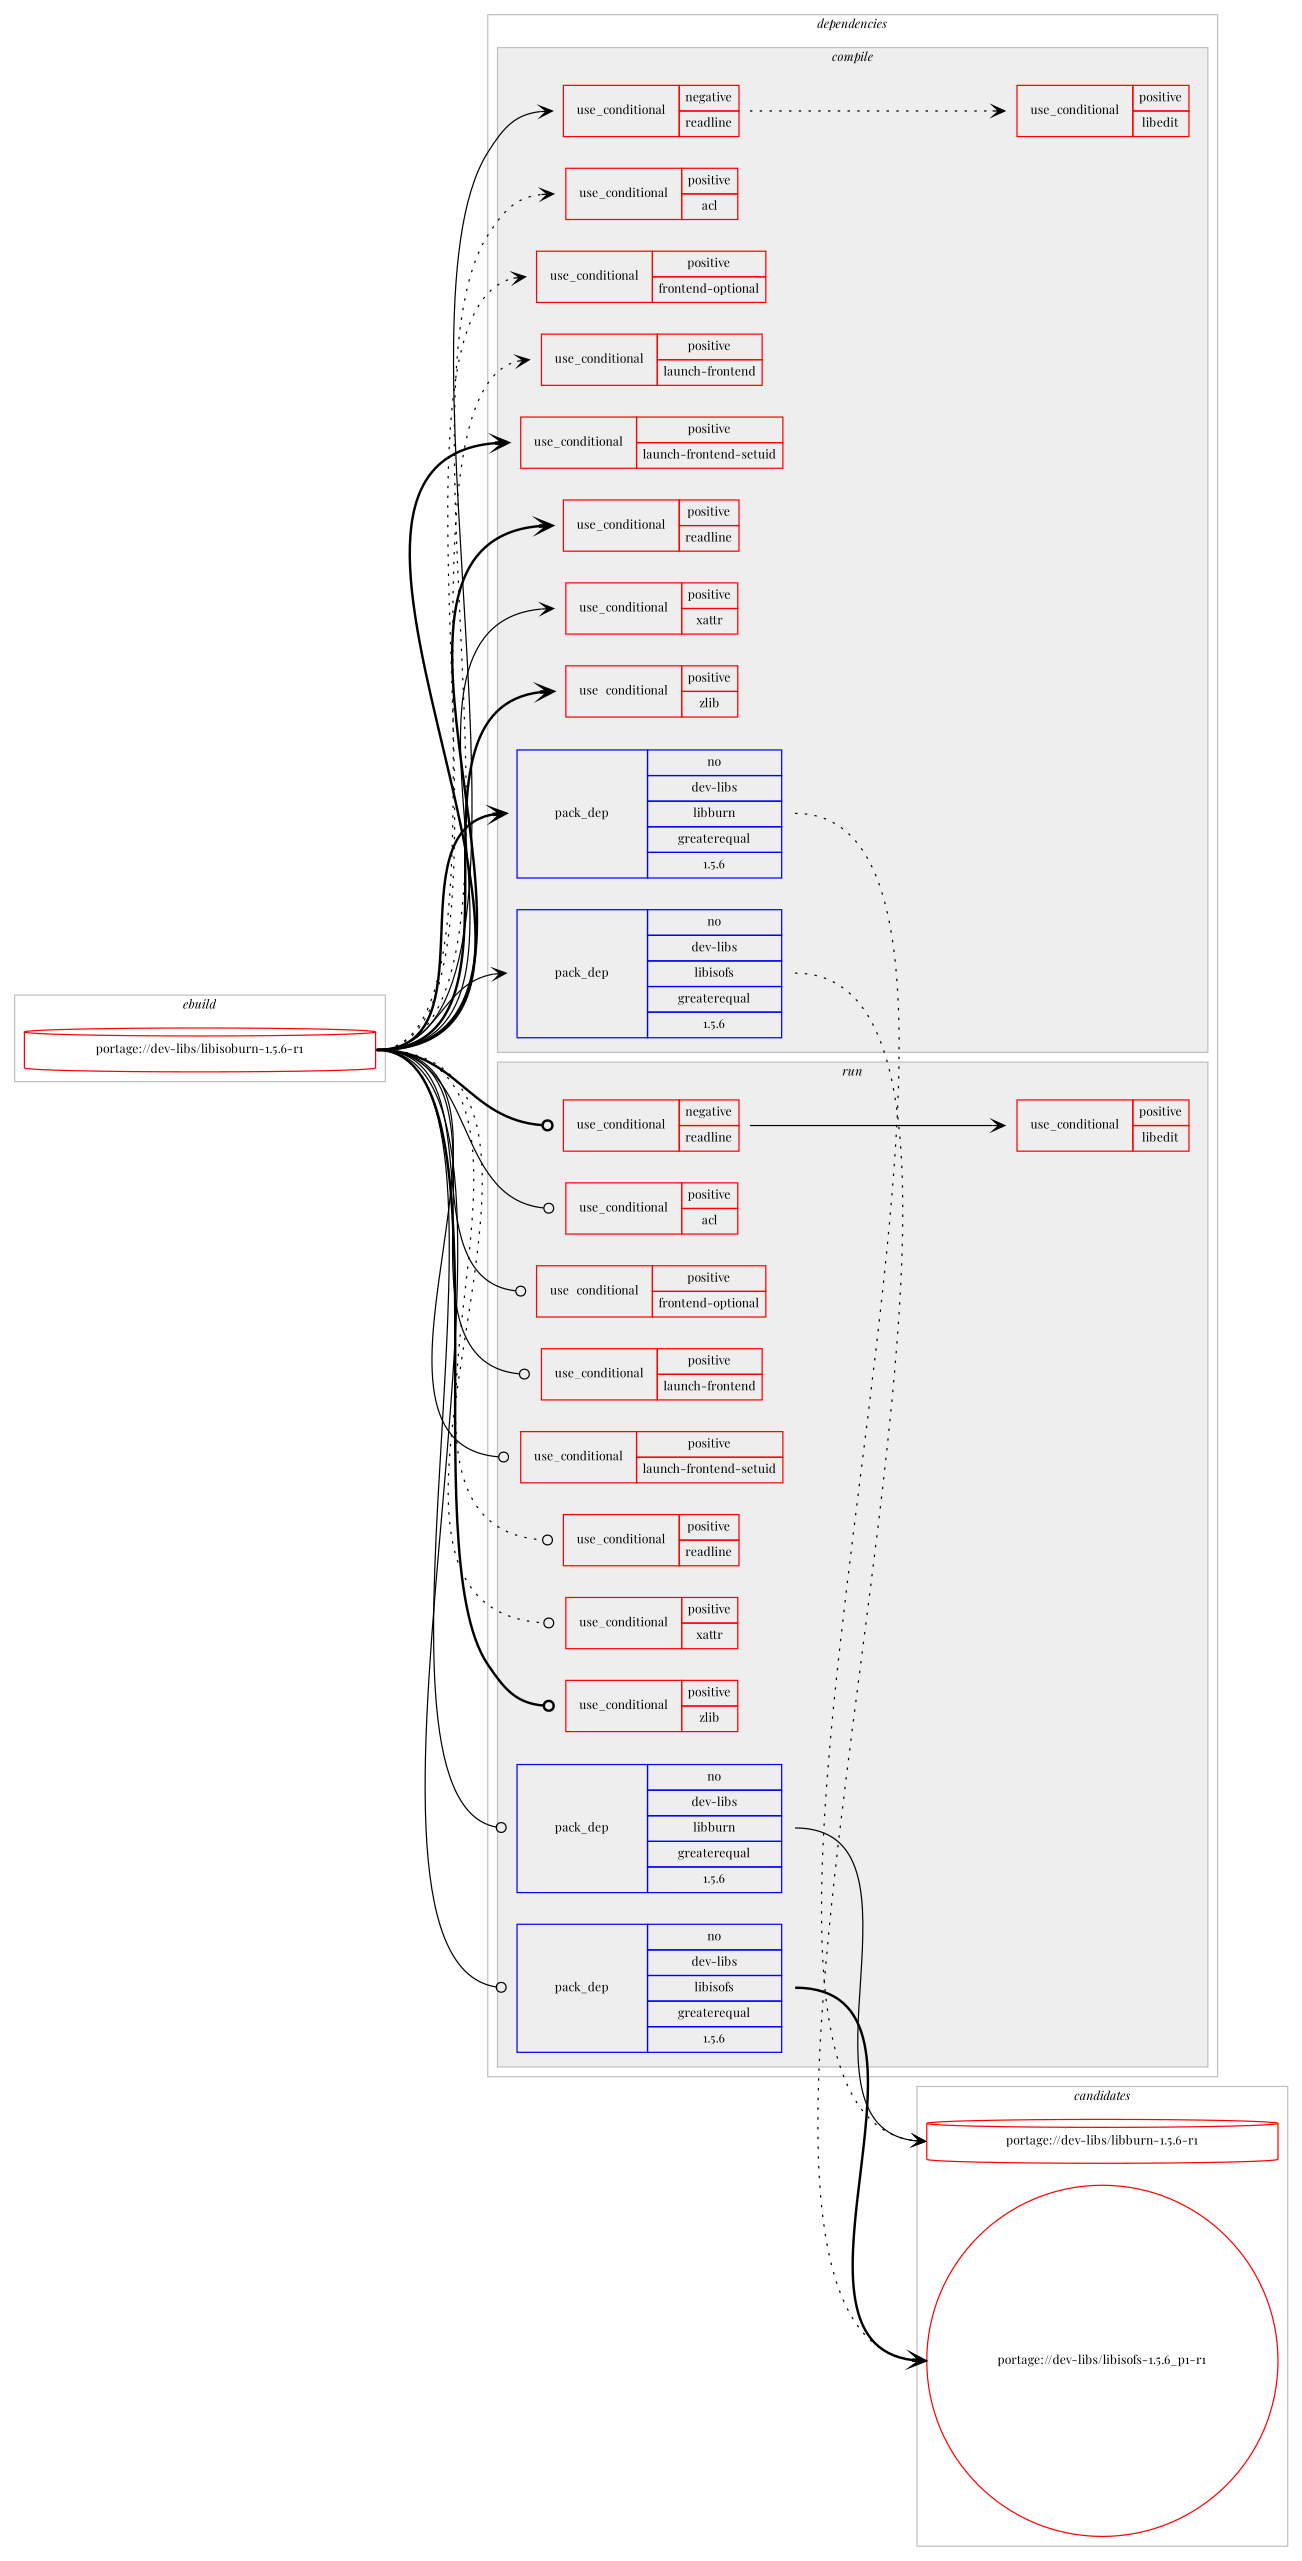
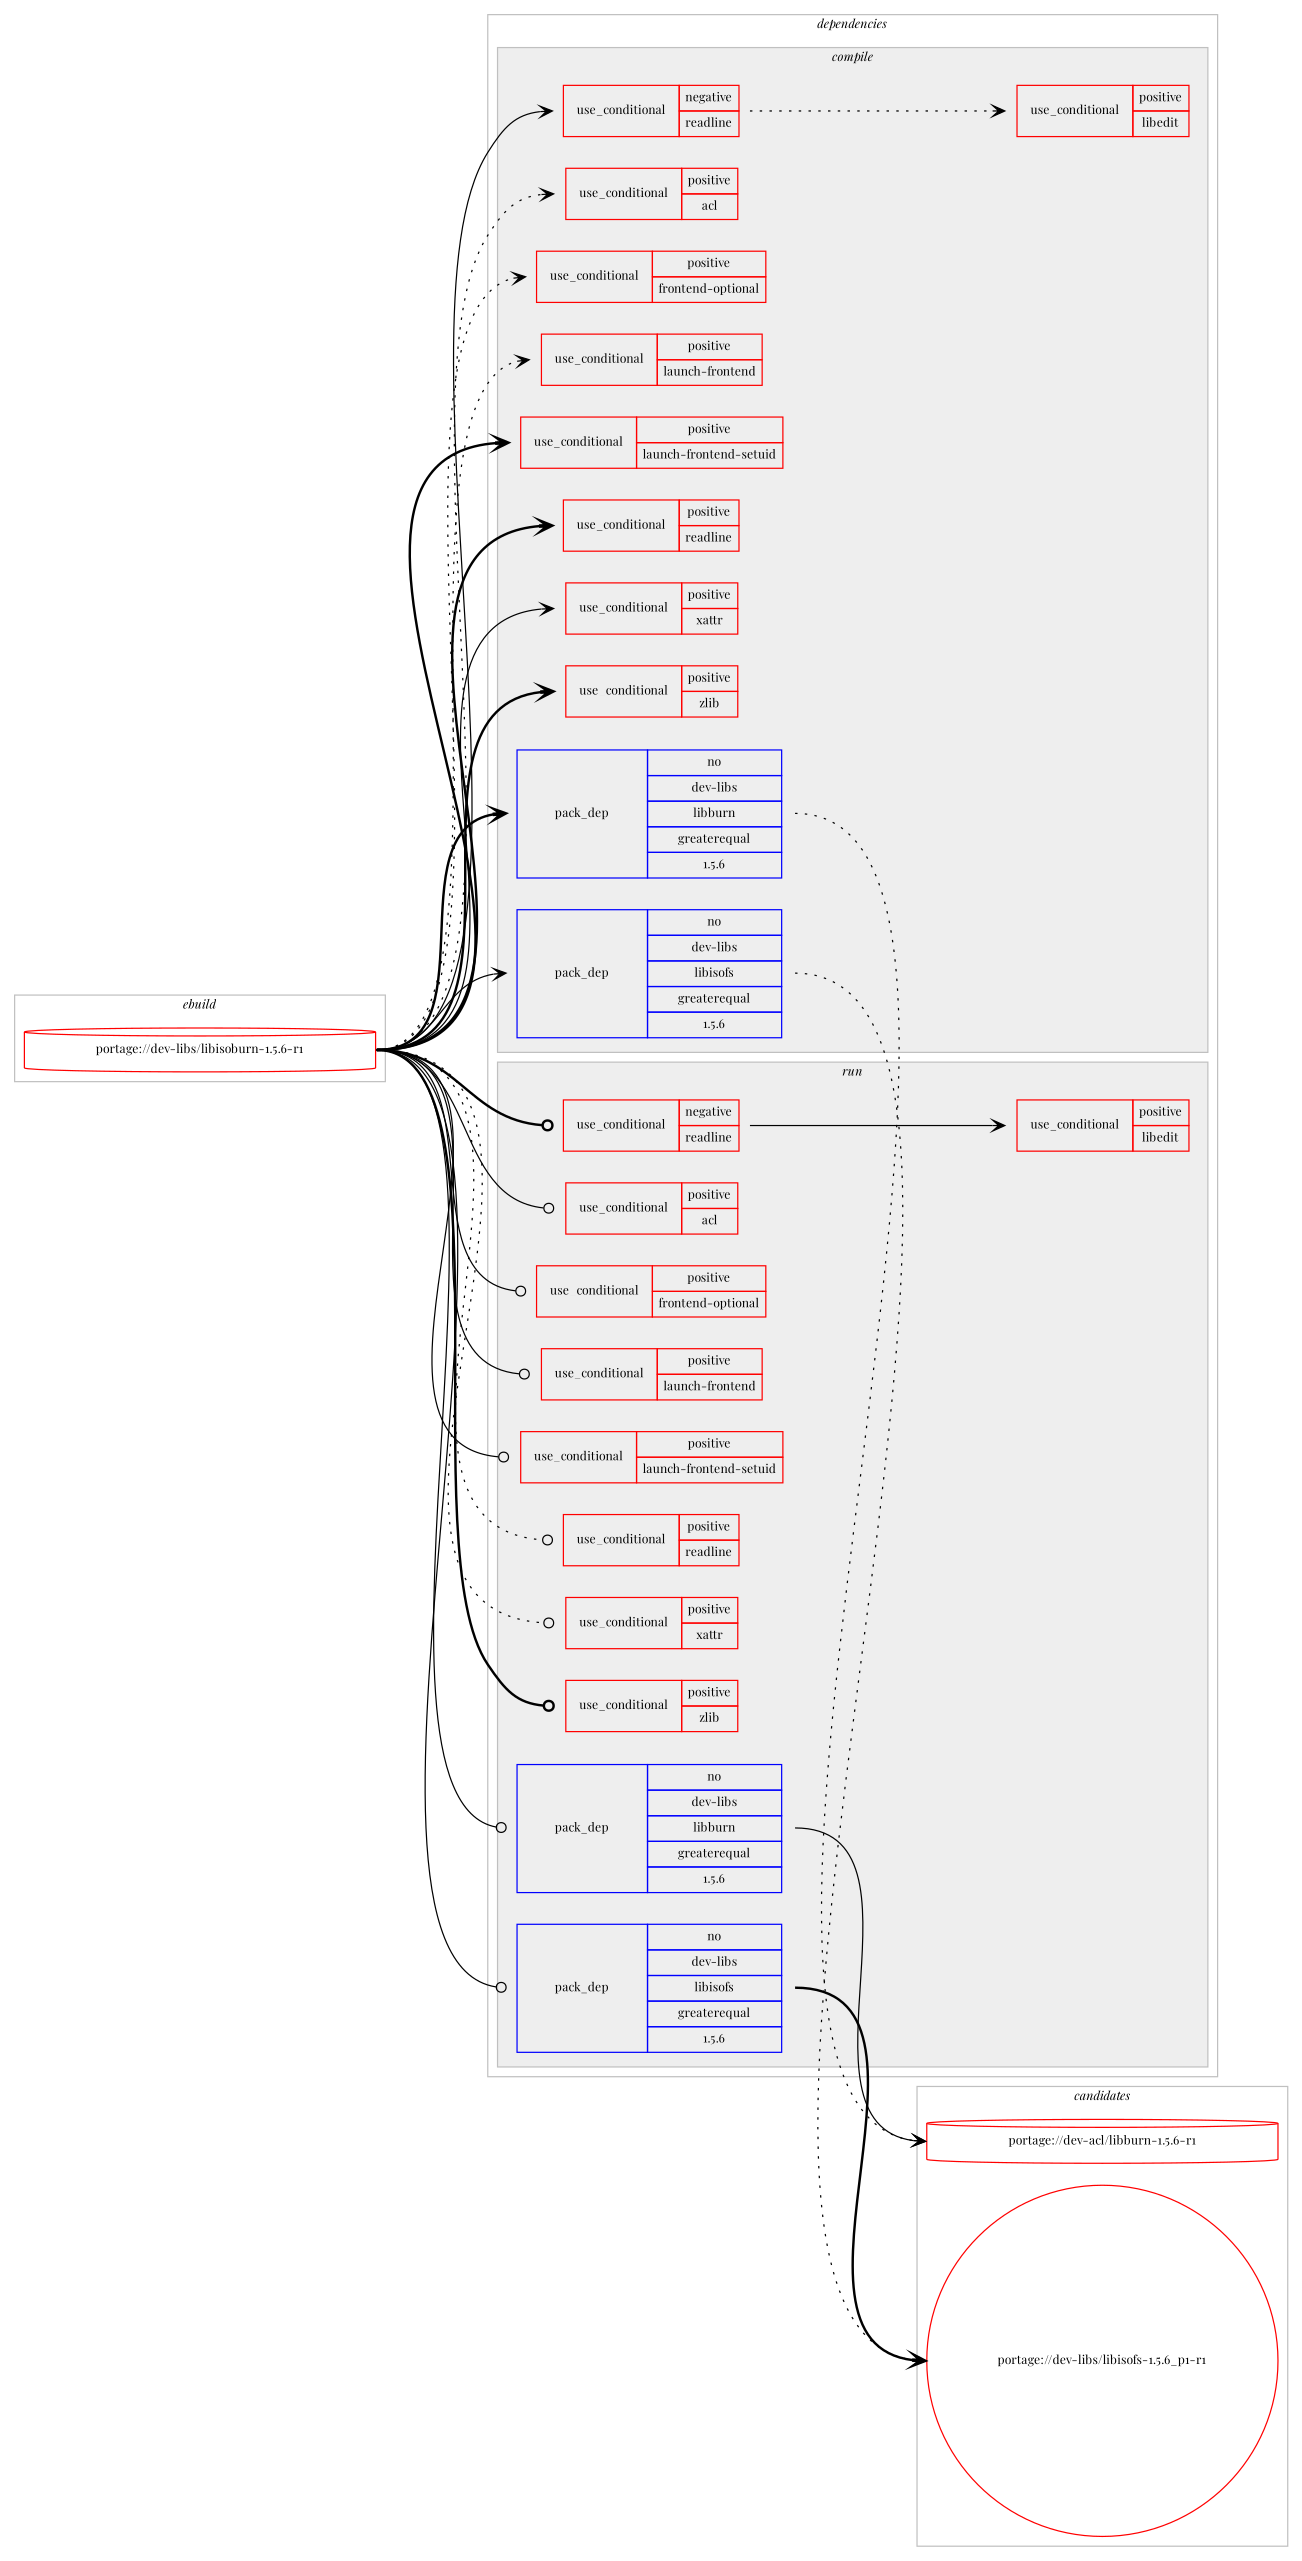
node "portage://dev-libs/libburn-1.5.6-r1": label "portage://dev-libs/libburn-1.5.6-r1" -> "portage://dev-acl/libburn-1.5.6-r1"
